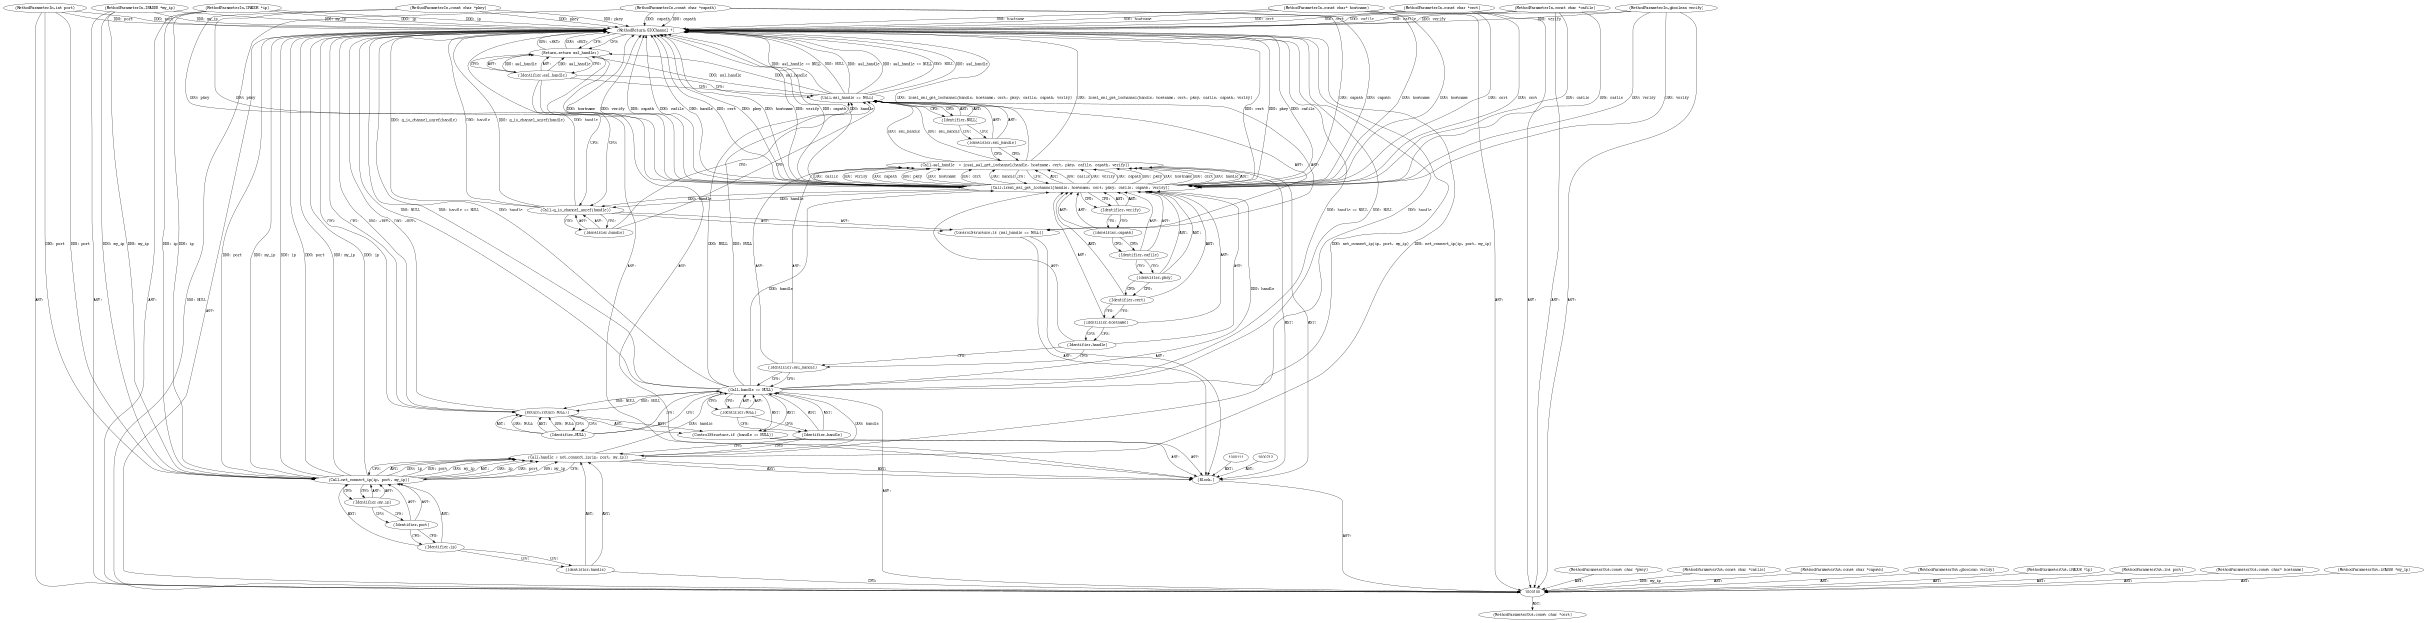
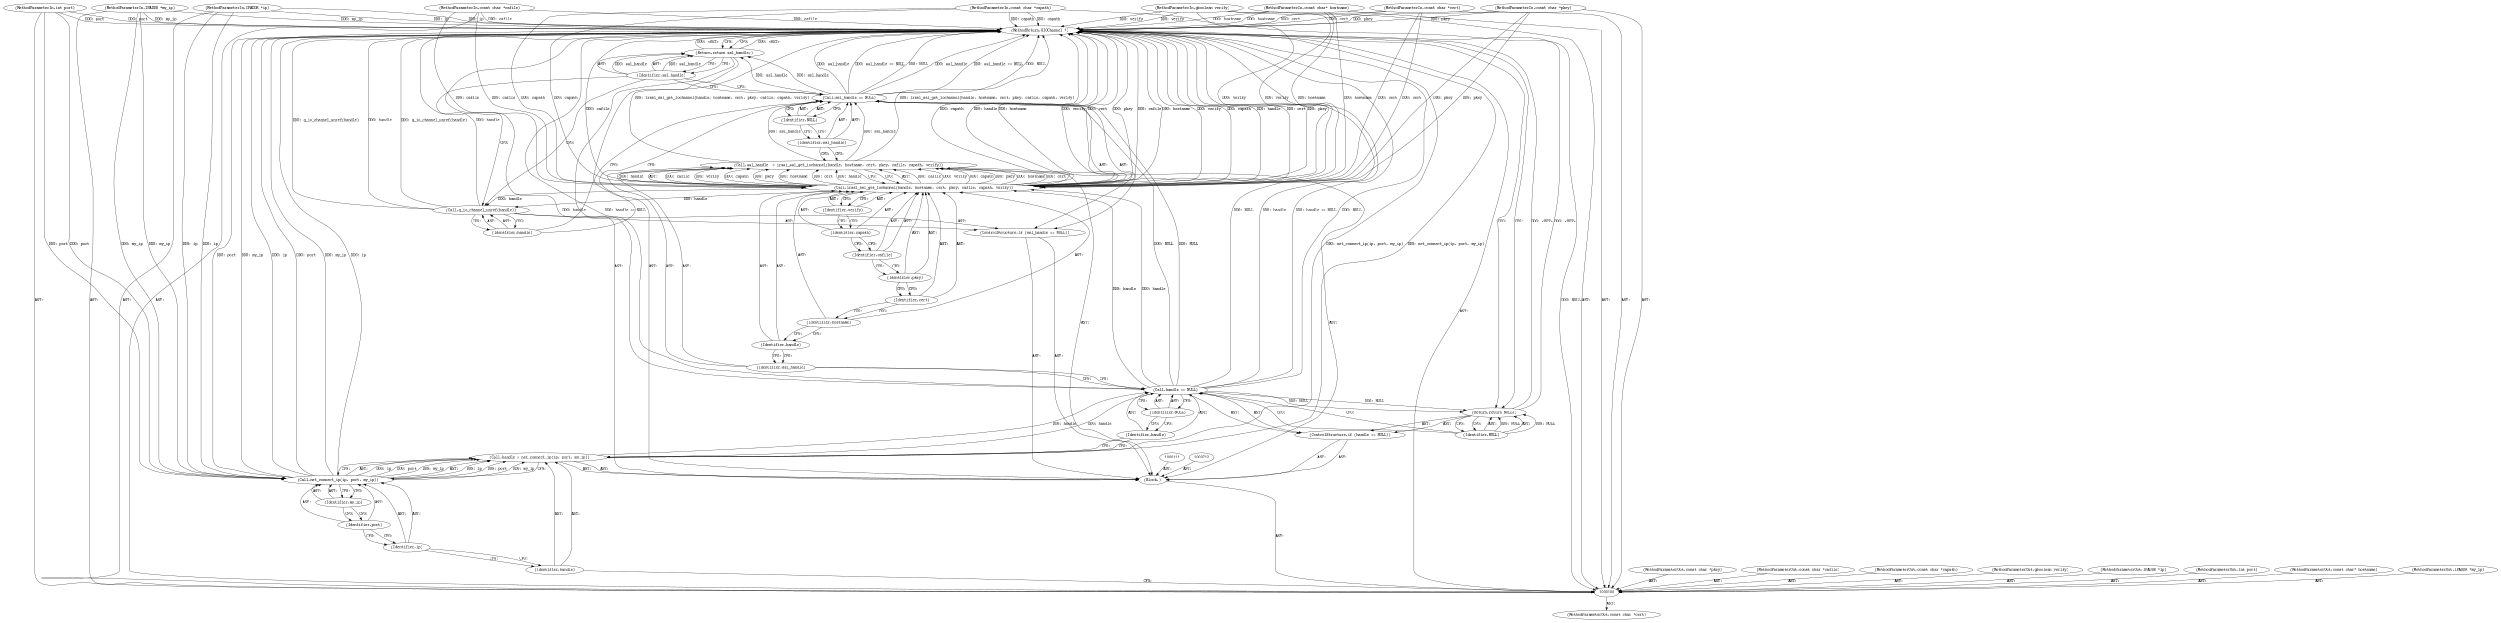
edge "(MethodParameterOut,const char *cafile)" -> "1000100": label "DDG: my_ip" -> "AST: "
edge "(Call,handle == NULL)" -> "1000100": now "(MethodParameterIn,const char *pkey)" -> "1000100"
